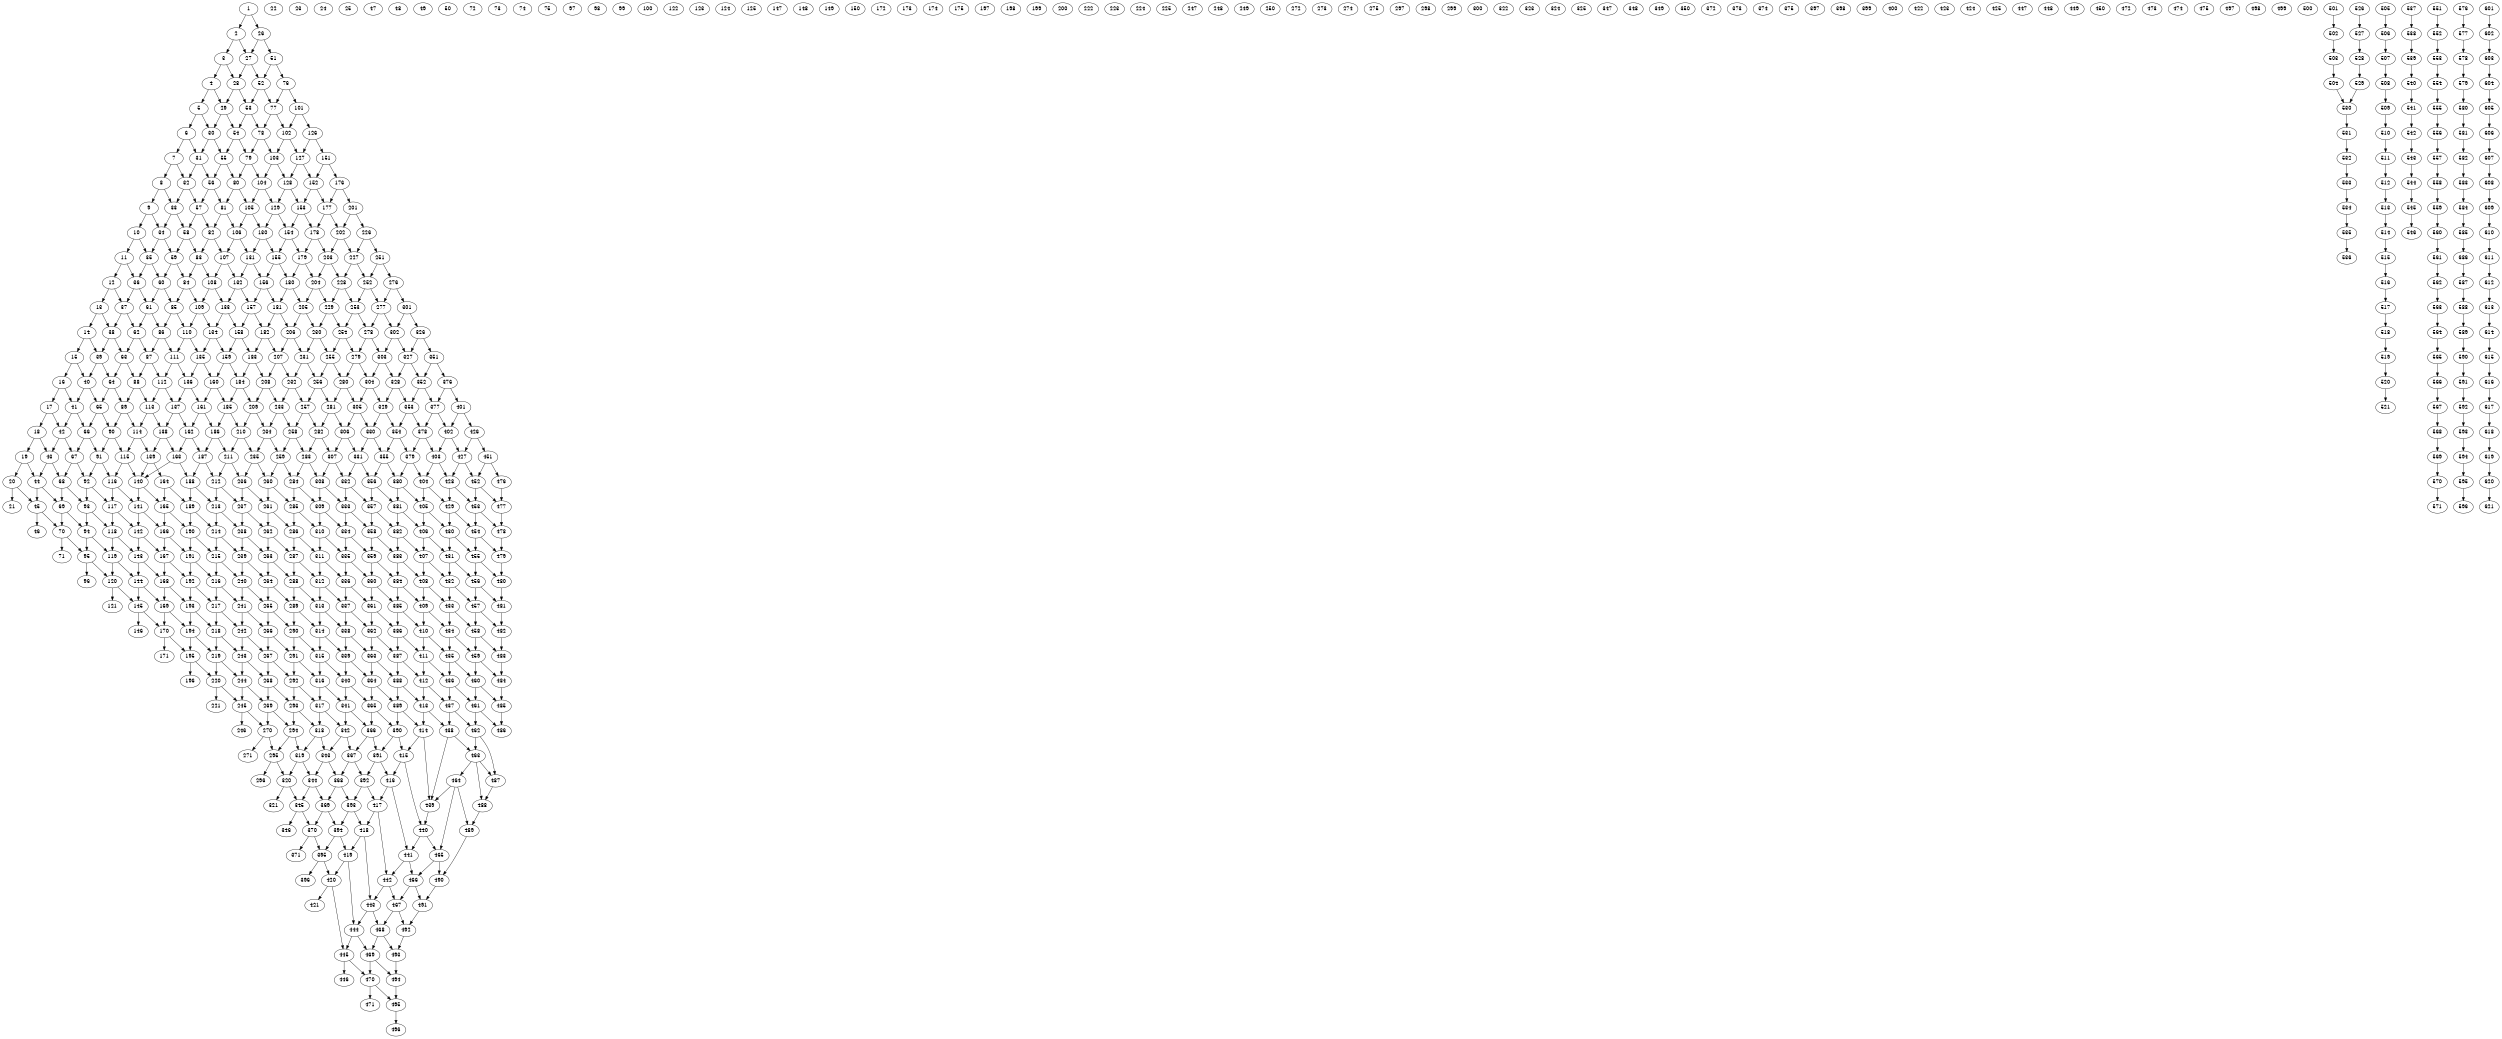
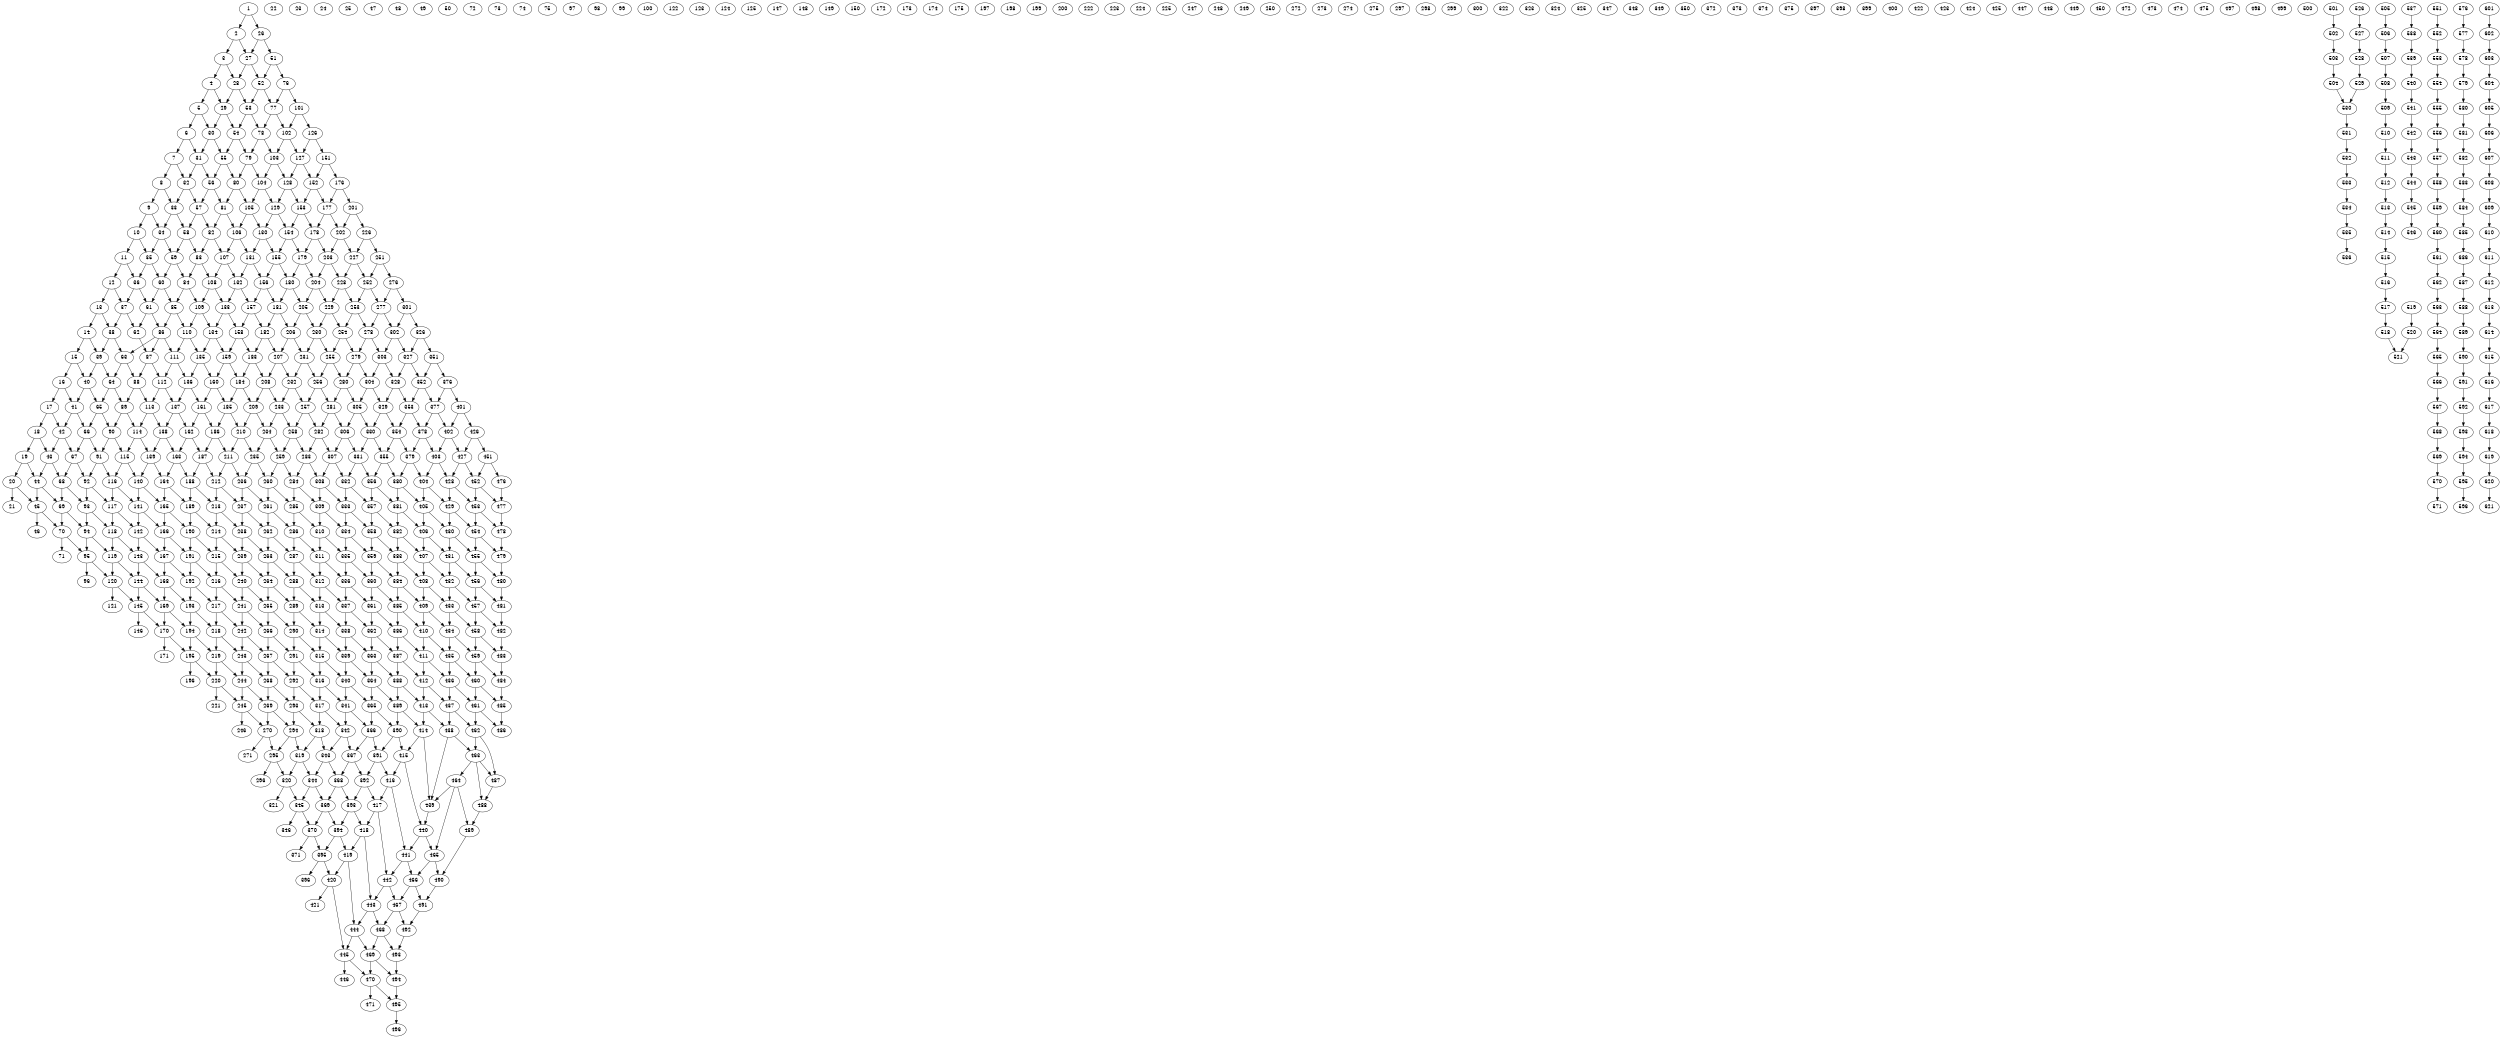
edge "518" -> "519": now "518" -> "521"
edge "62" -> "63": now "86" -> "63"
edge "163" -> "140": now "163" -> "164"
